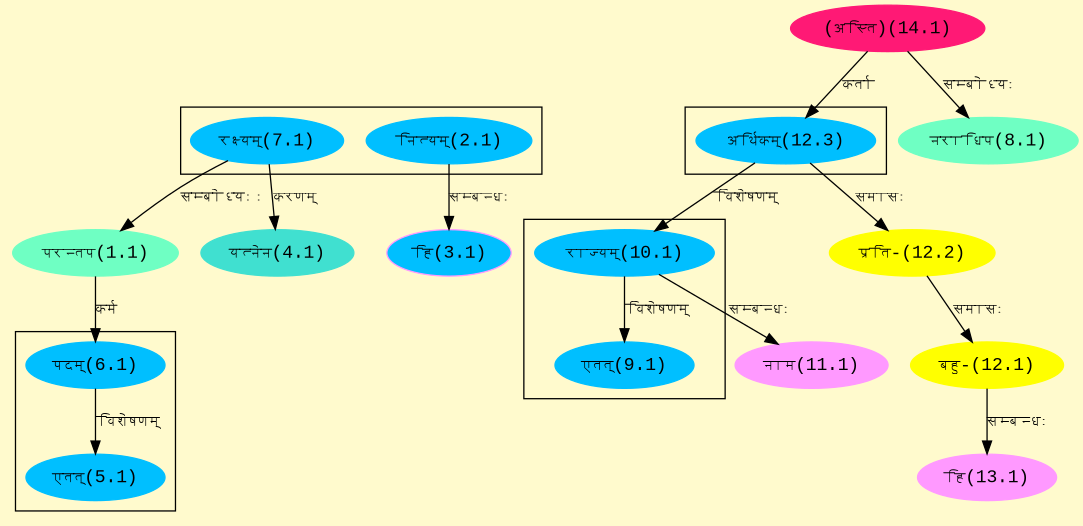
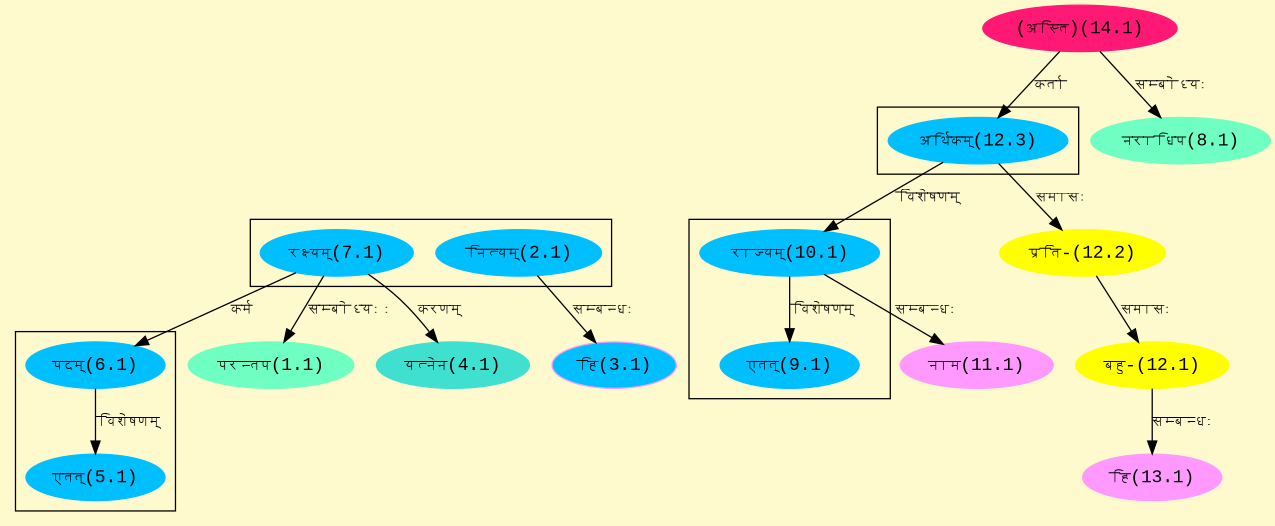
edge "परन्तप(1.1)" -> "पदम्(6.1)": now "रक्ष्यम्(7.1)" -> "पदम्(6.1)"
